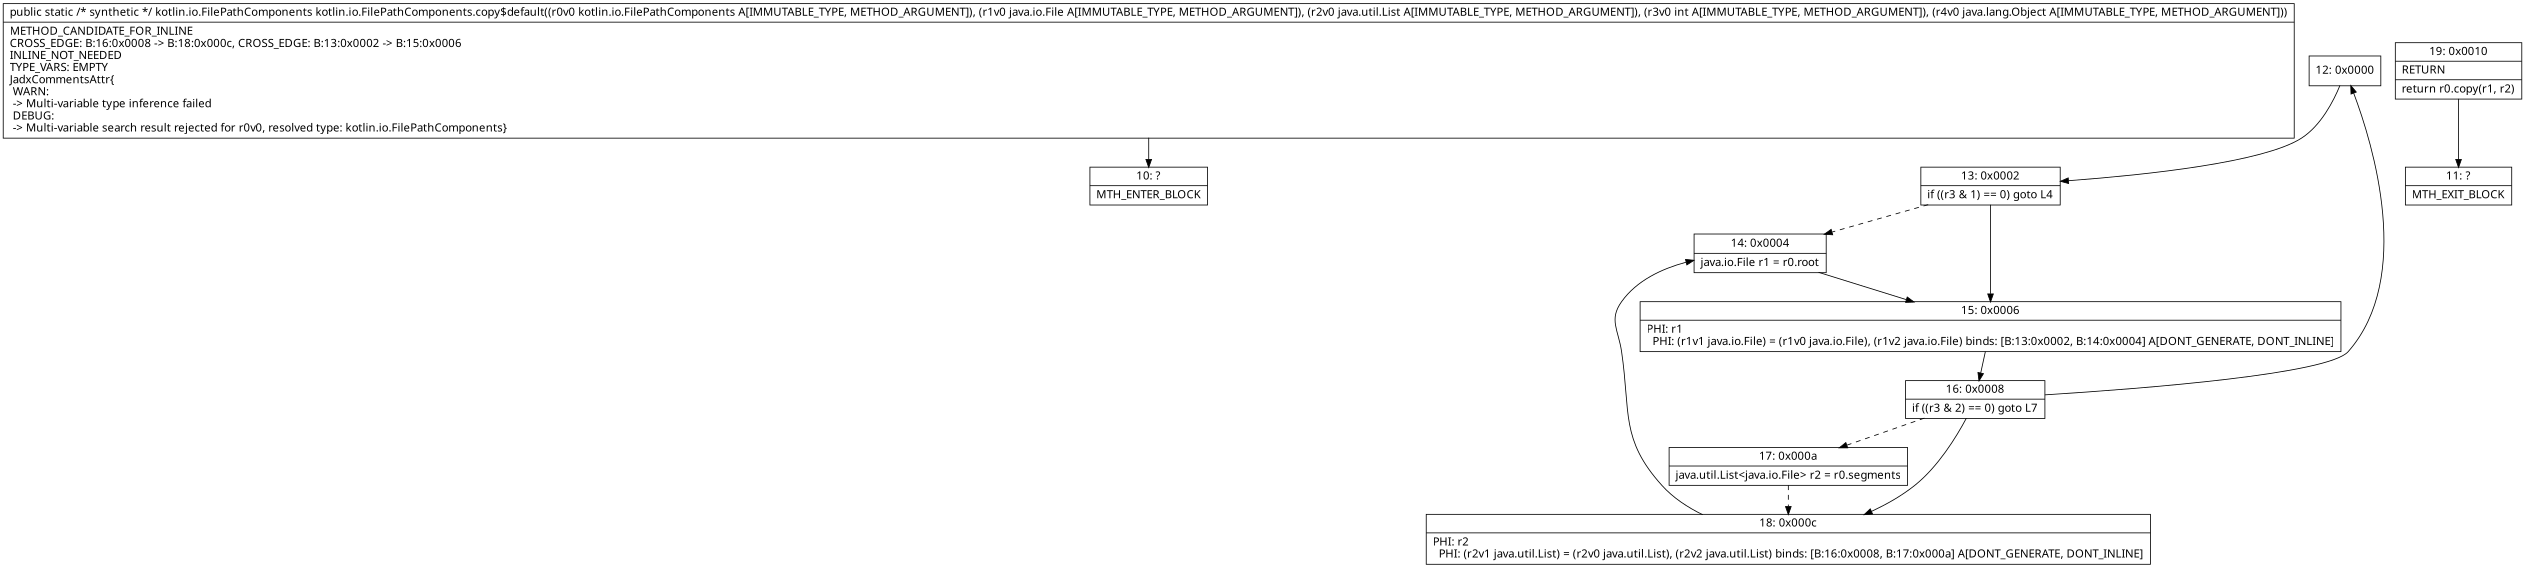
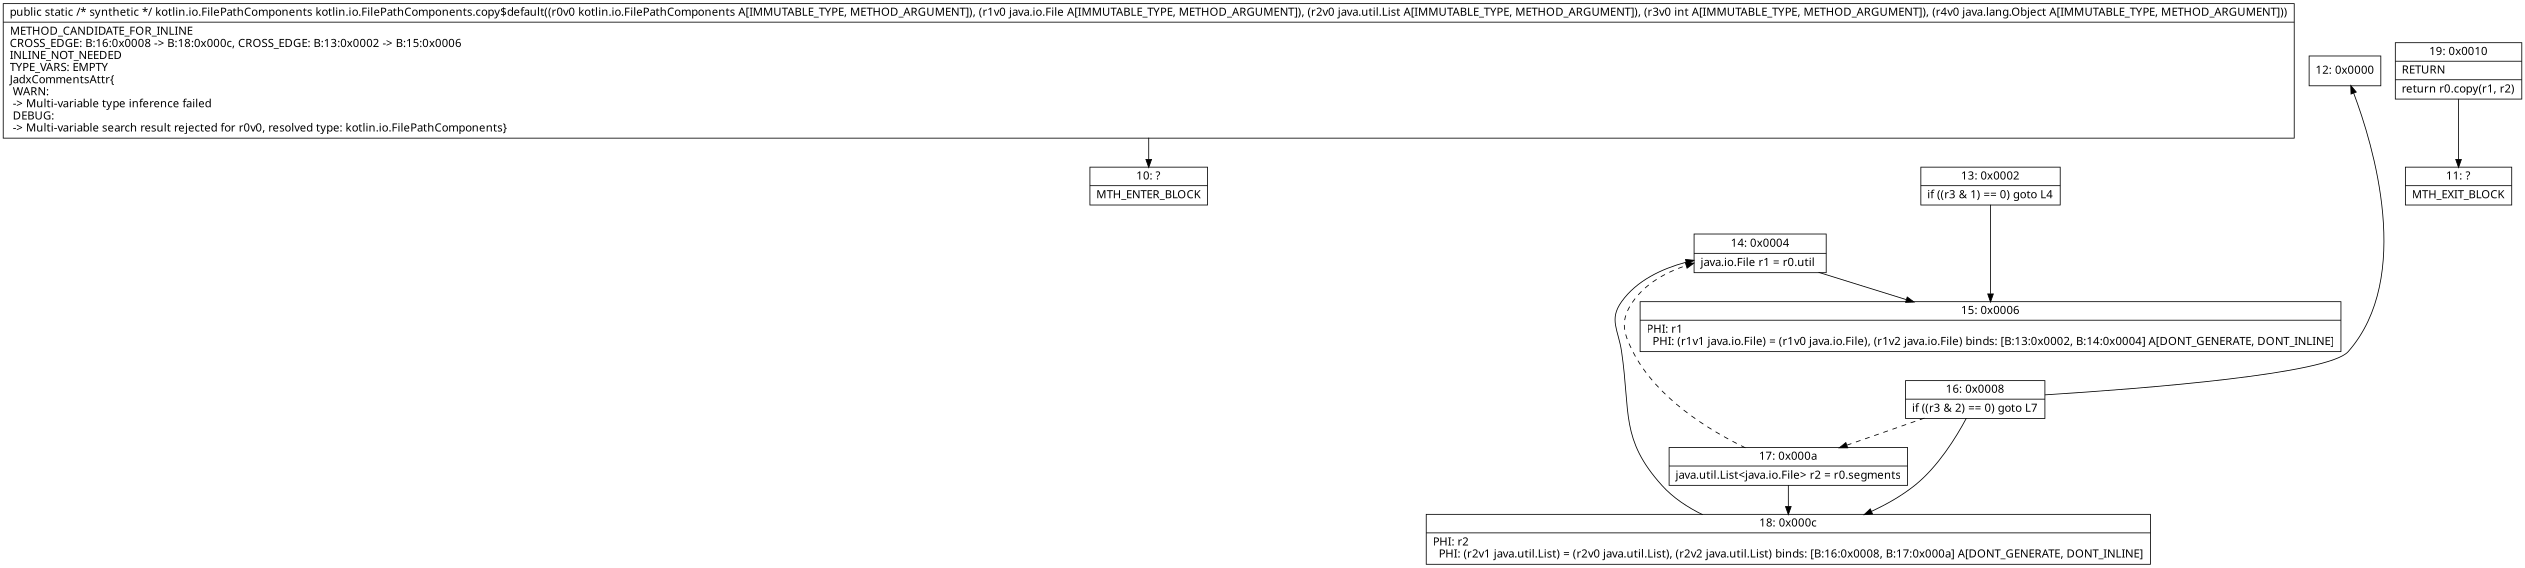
edge "12: 0x0000" -> "13: 0x0002": removed
edge "13: 0x0002" -> "14: 0x0004": now "17: 0x000a" -> "14: 0x0004"
node "14: 0x0004": text "java.io.File r1 = r0.root" -> "java.io.File r1 = r0.util"
edge "15: 0x0006" -> "16: 0x0008": removed
edge "17: 0x000a" -> "18: 0x000c": style dashed -> solid
